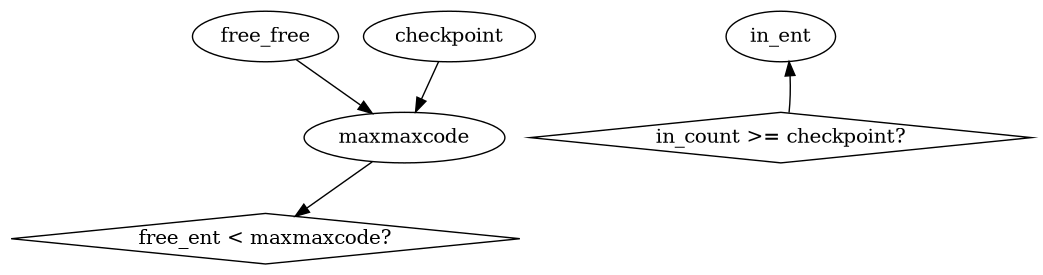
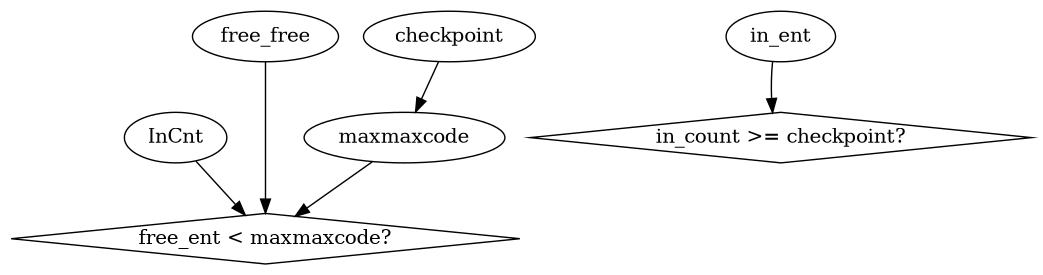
edge "free_free" -> "maxmaxcode": now "free_free" -> "free_ent < maxmaxcode?"
edge "in_count >= checkpoint?" -> "in_ent": reversed
node "InCnt": added
